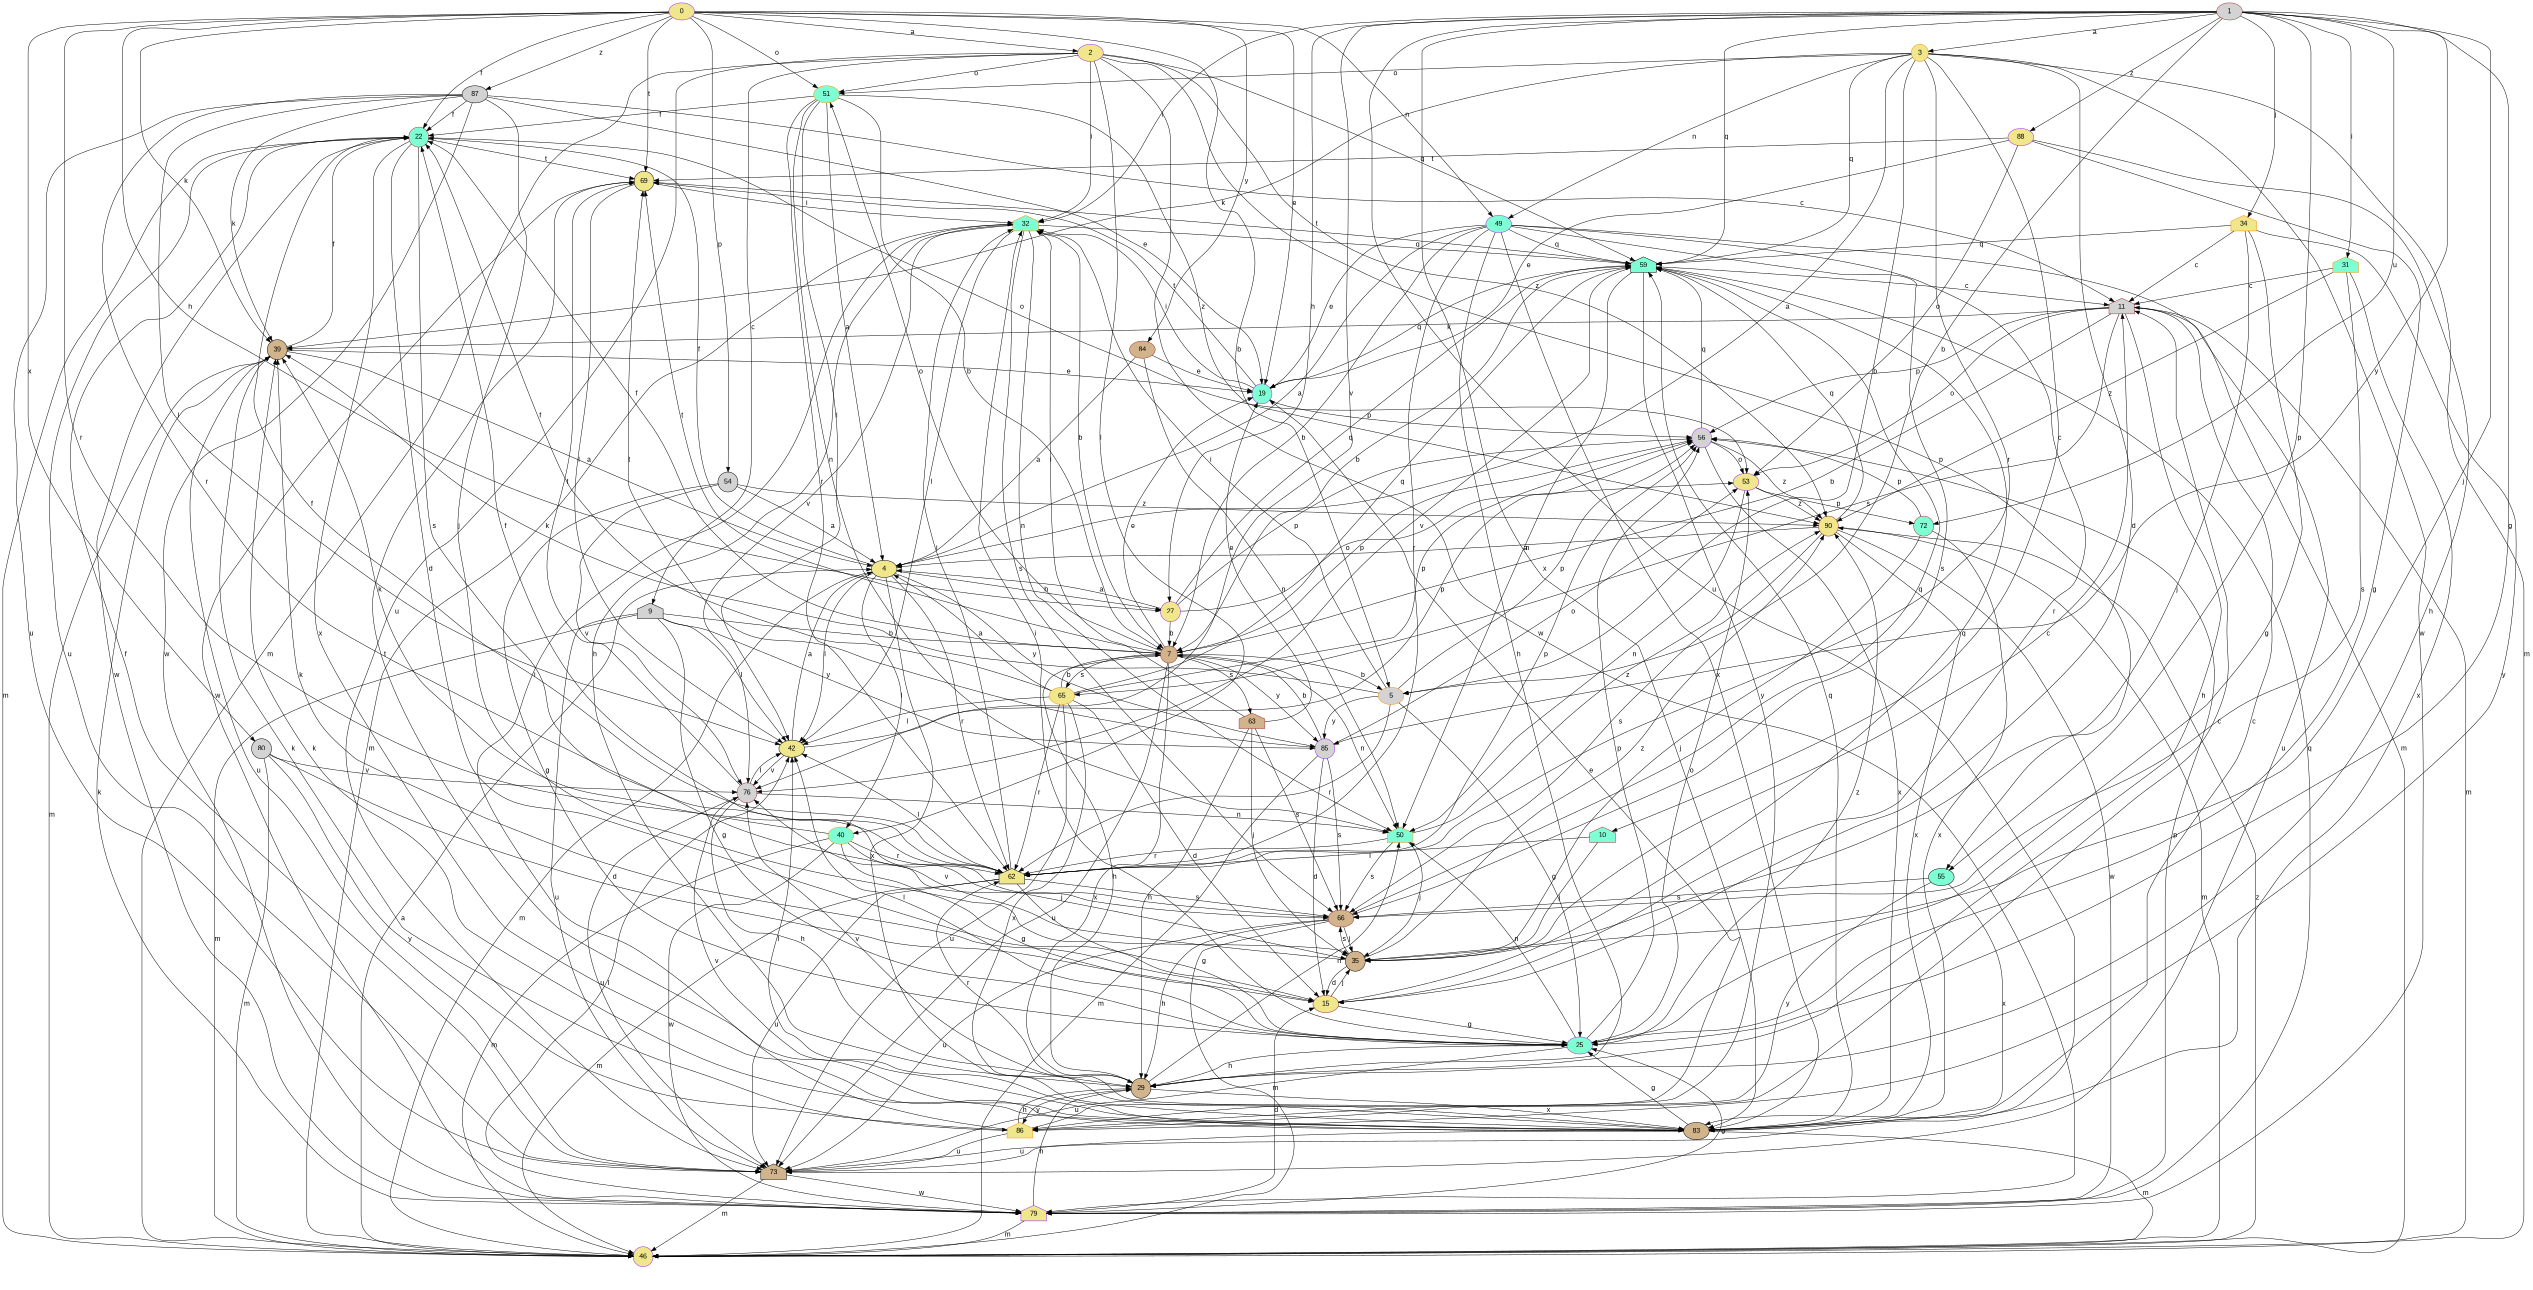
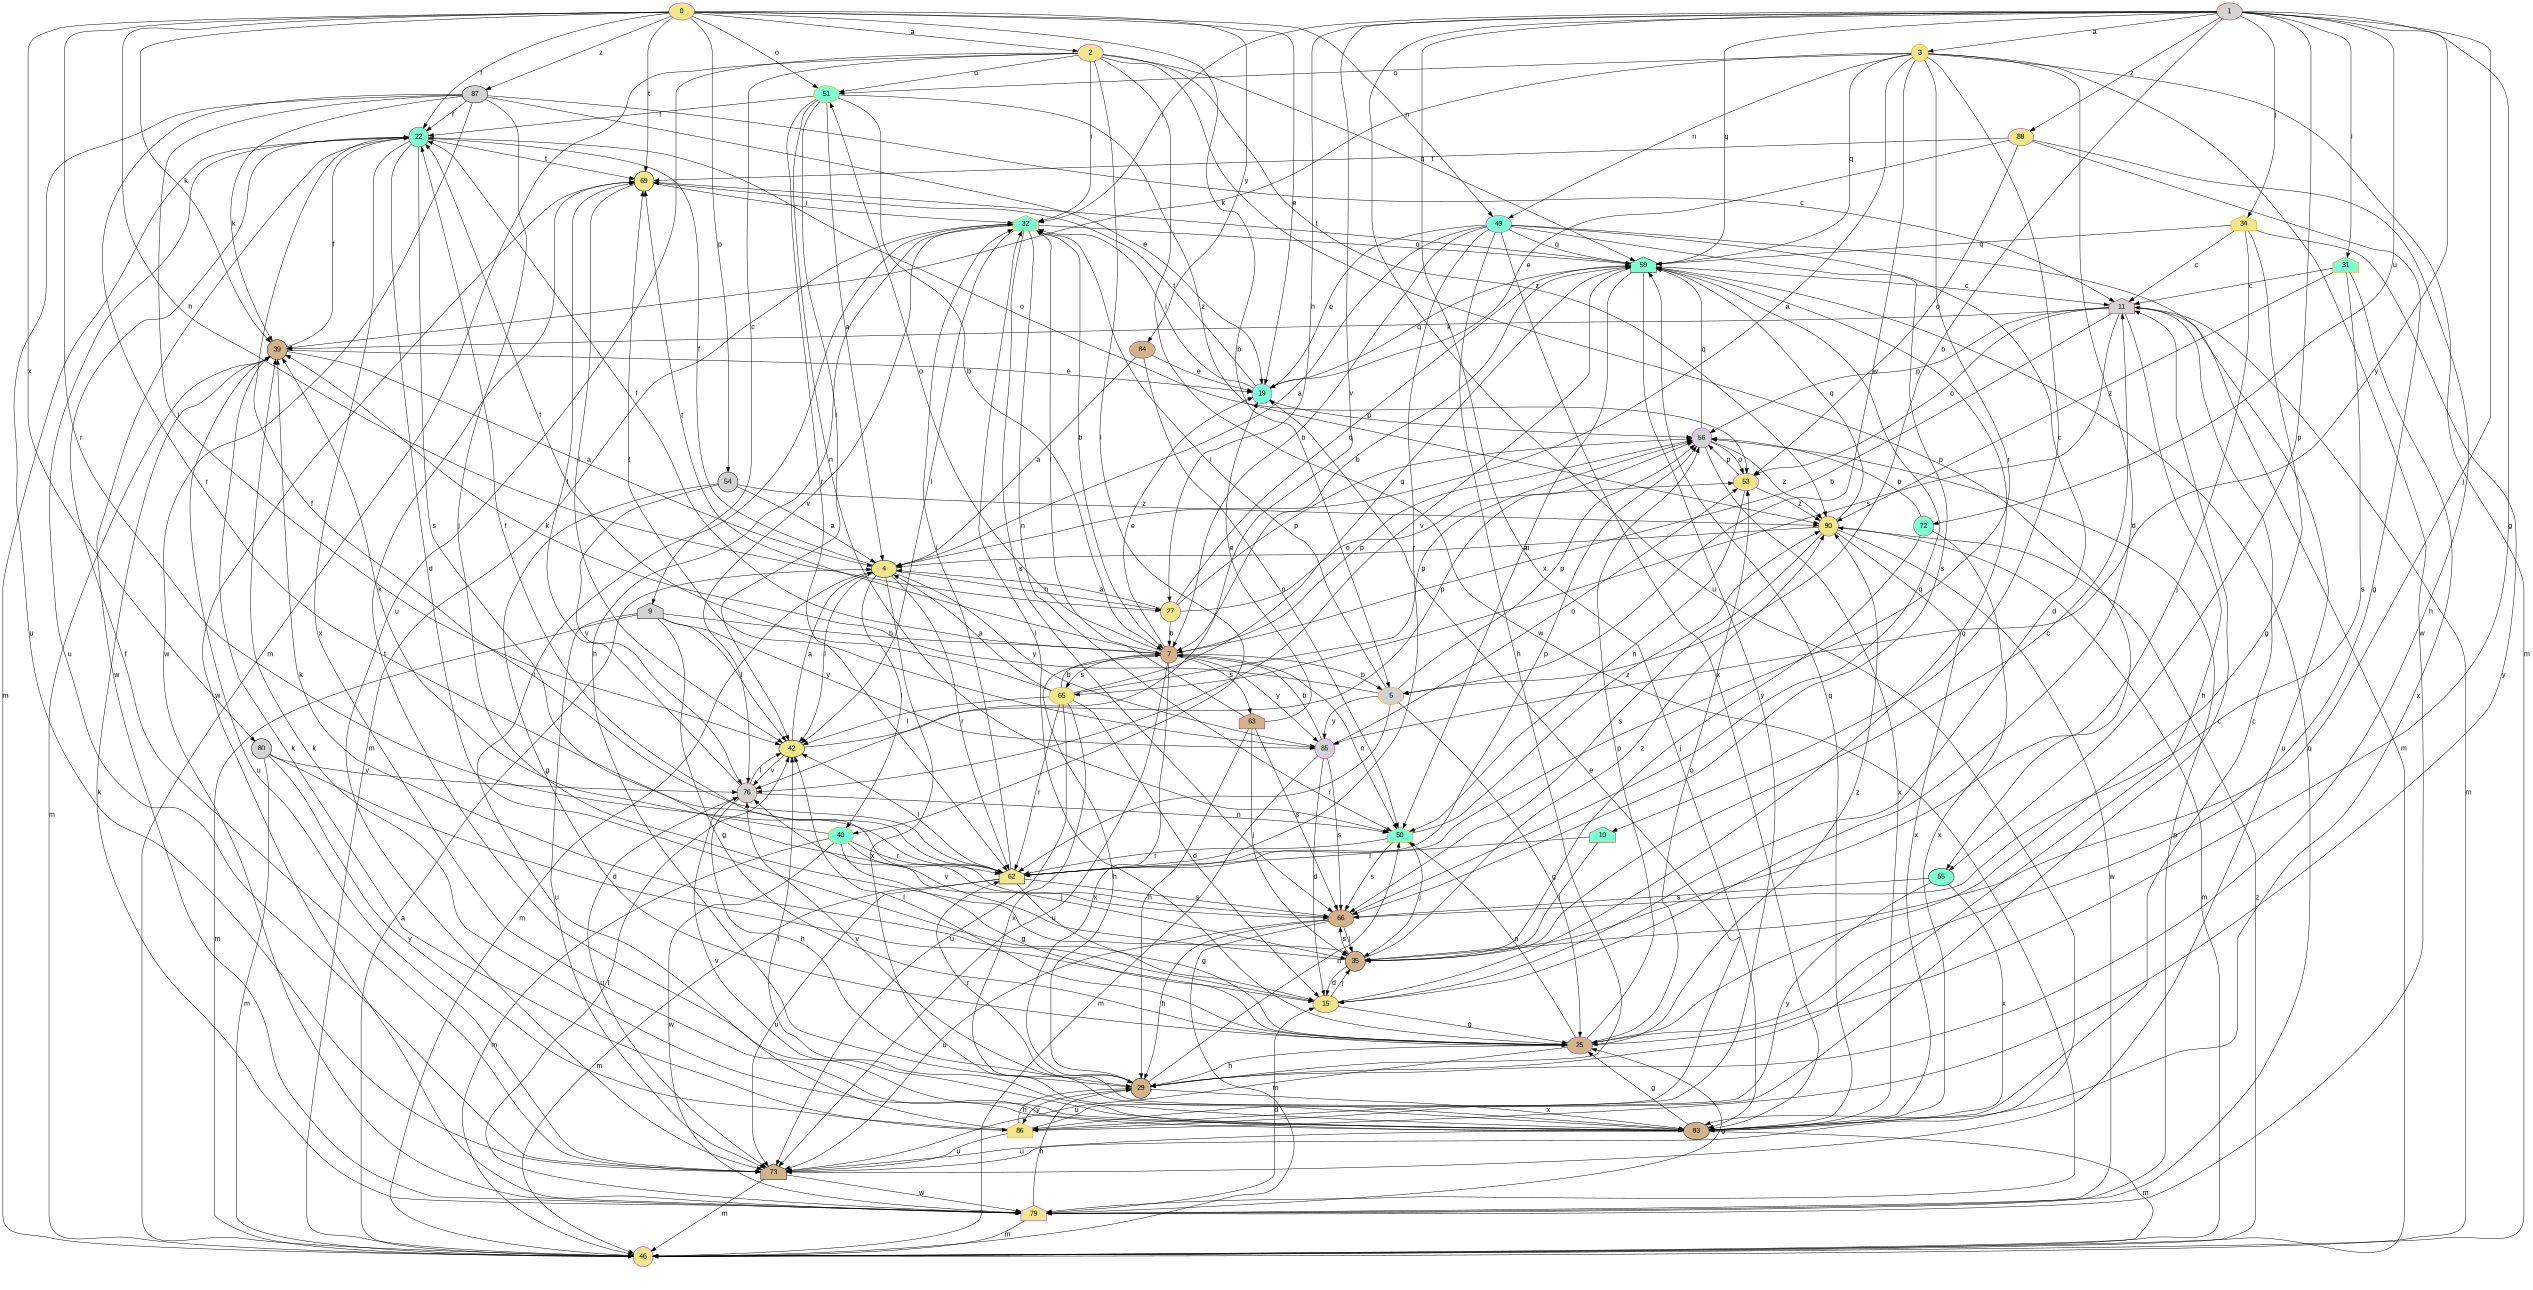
edge "3" -> "5": label "b" -> "w"
edge "53" -> "72": now "53" -> "56"
edge "49" -> "15": label "r" -> "d"
node "25": fillcolor aquamarine -> tan
